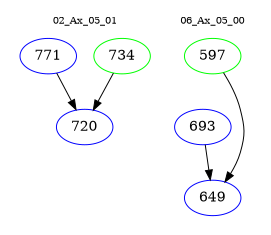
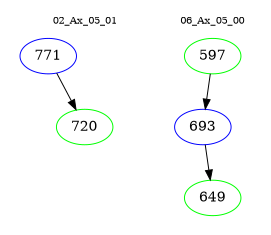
node "734": removed
edge "597" -> "649": now "597" -> "693"
node "720": color blue -> green
node "649": color blue -> green
